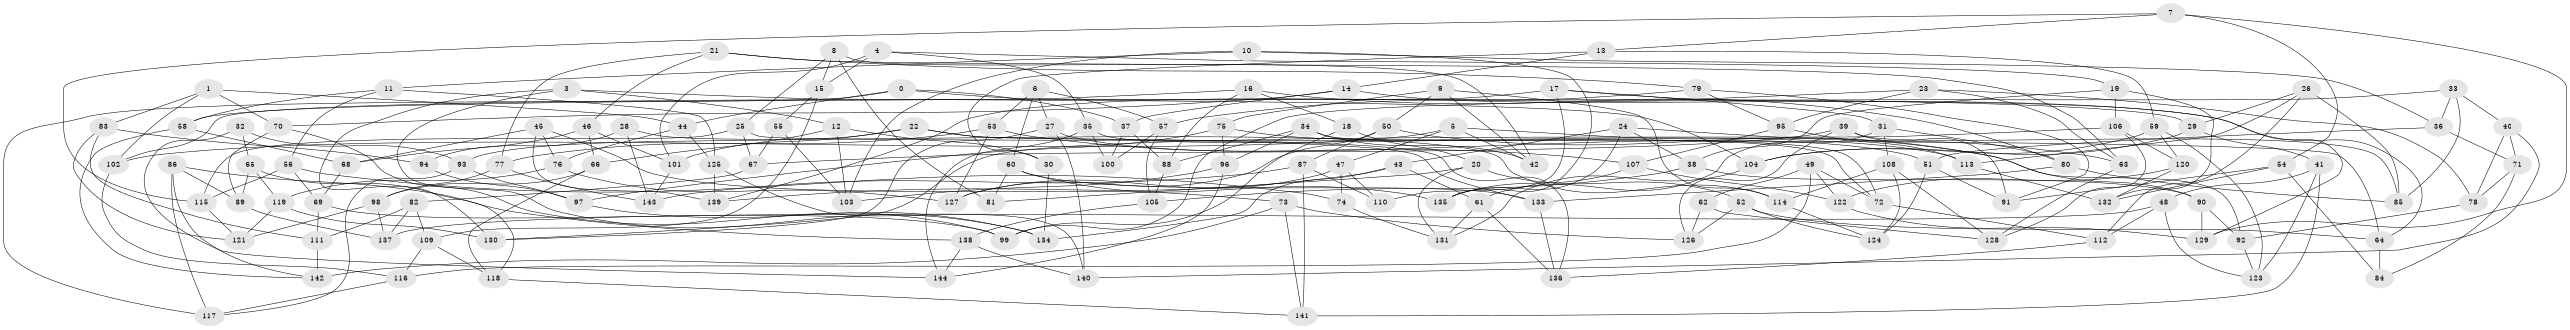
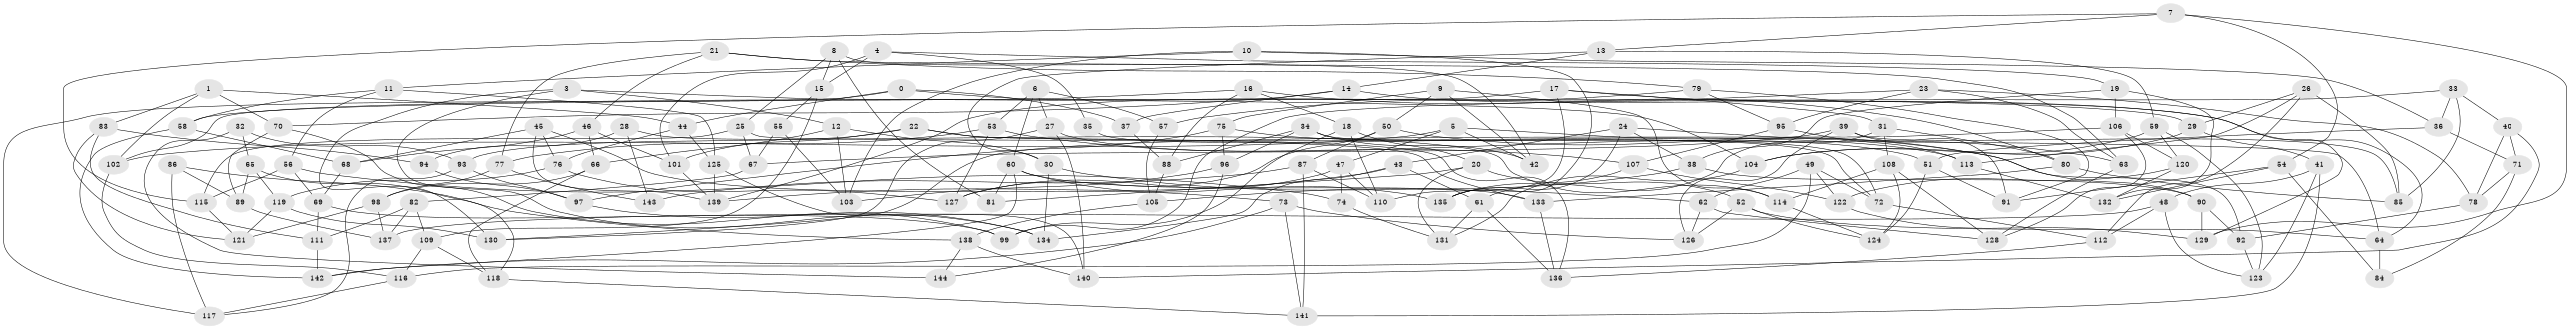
edge "35" -- "144": removed
node "100": removed
edge "18" -- "110": added
edge "101" -- "143": now "101" -- "139"
edge "30" -- "62": added
edge "86" -- "142": now "60" -- "142"
